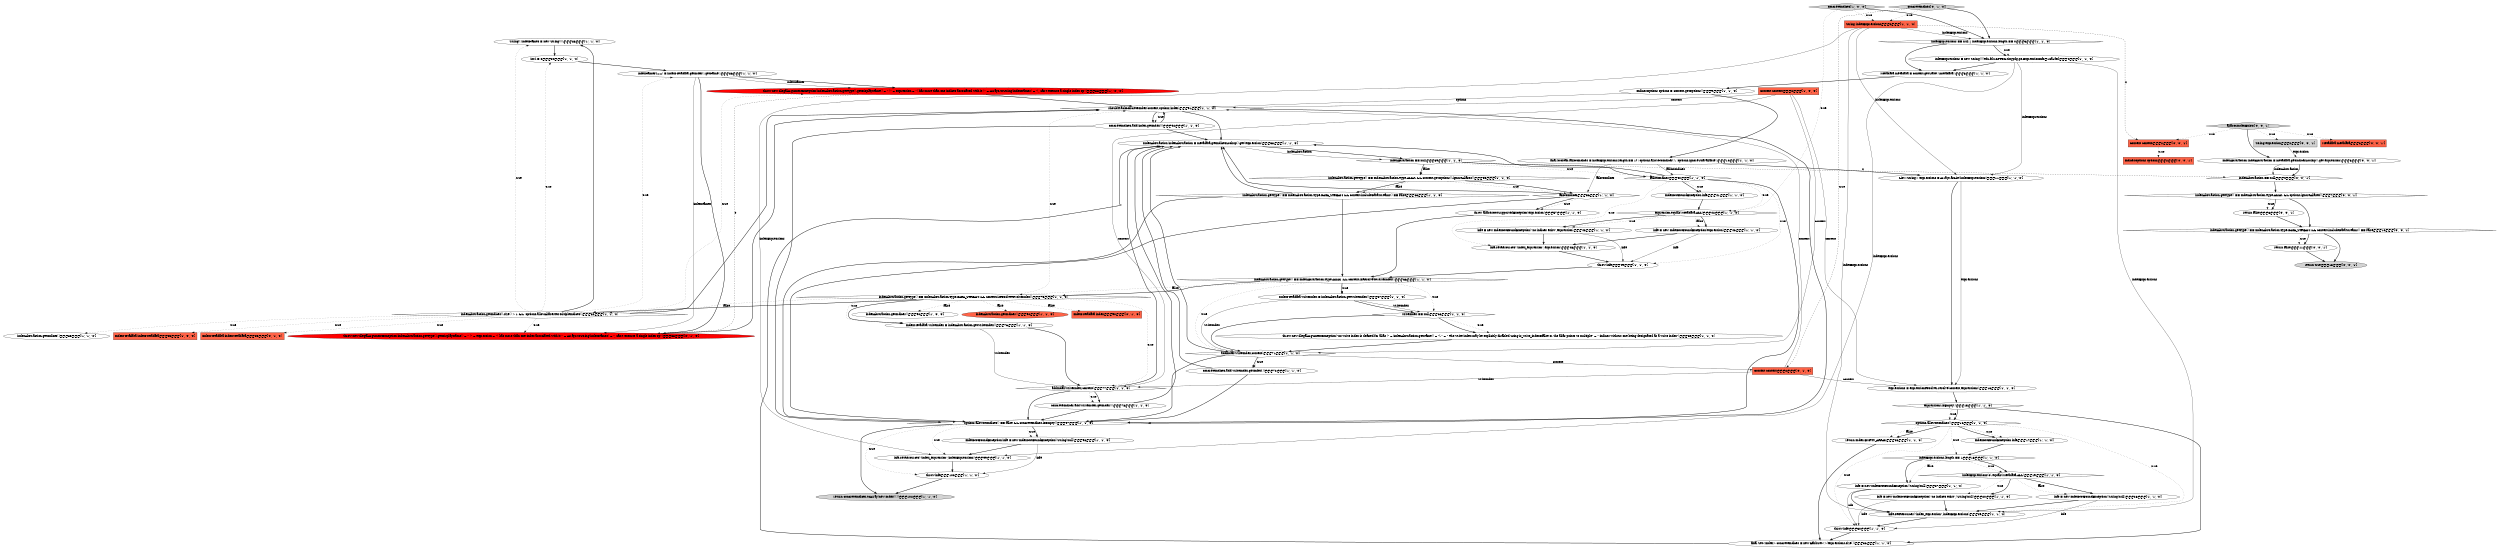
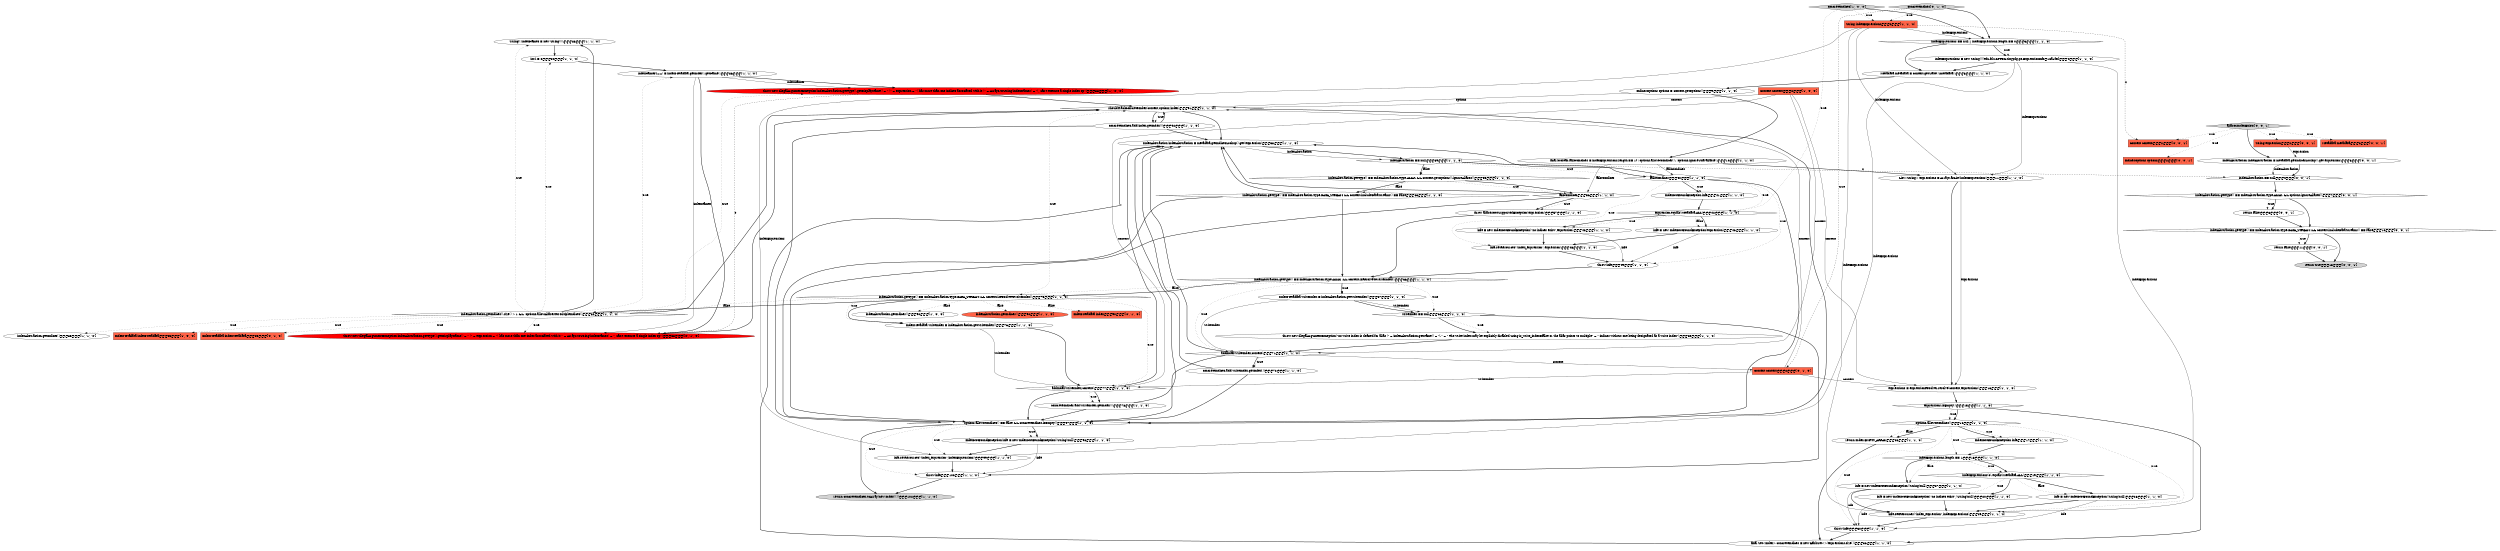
node "String expression@@@2@@@['0', '0', '1']": fillcolor lightgray -> tomato
edge "Context context@@@2@@@['0', '0', '1']" -> "IndicesOptions options@@@2@@@['0', '0', '1']": now "aliasOrIndexExists['0', '0', '1']" -> "IndicesOptions options@@@2@@@['0', '0', '1']"
edge "writeIndex == null@@@68@@@['1', '1', '0']" -> "addIndex(writeIndex,context)@@@71@@@['1', '1', '0']": now "writeIndex == null@@@68@@@['1', '1', '0']" -> "throw infe@@@100@@@['1', '1', '0']"
